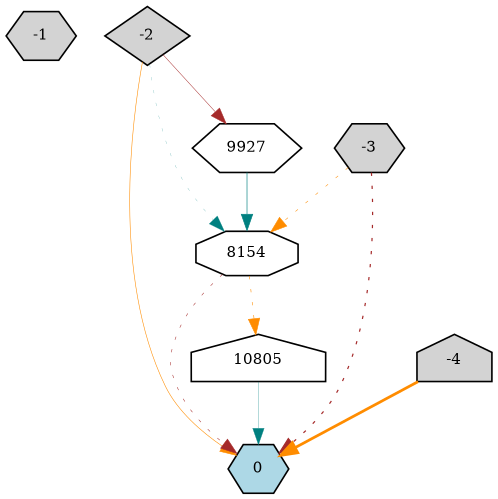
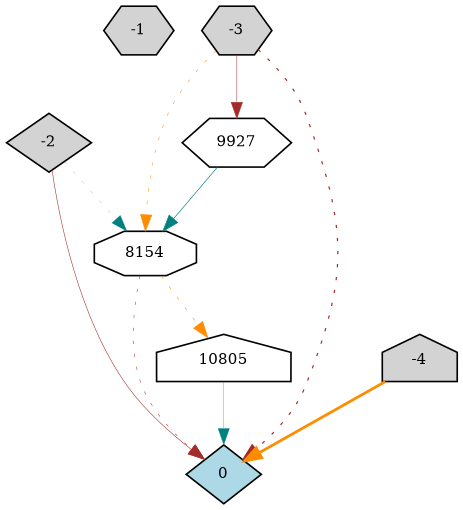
edge "-2" -> "9927": now "-3" -> "9927"
edge "-2" -> "0": color darkorange -> brown
node "0": shape hexagon -> diamond
